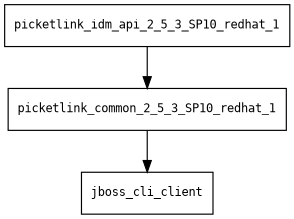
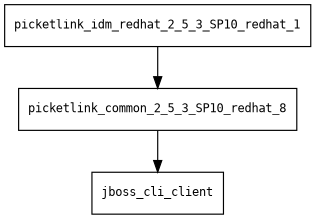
node "picketlink_idm_api_2_5_3_SP10_redhat_1": label "picketlink_idm_api_2_5_3_SP10_redhat_1" -> "picketlink_idm_redhat_2_5_3_SP10_redhat_1"
node "picketlink_common_2_5_3_SP10_redhat_1": label "picketlink_common_2_5_3_SP10_redhat_1" -> "picketlink_common_2_5_3_SP10_redhat_8"
